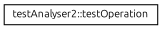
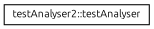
node "testAnalyser2::testOperation": label "testAnalyser2::testOperation" -> "testAnalyser2::testAnalyser"
